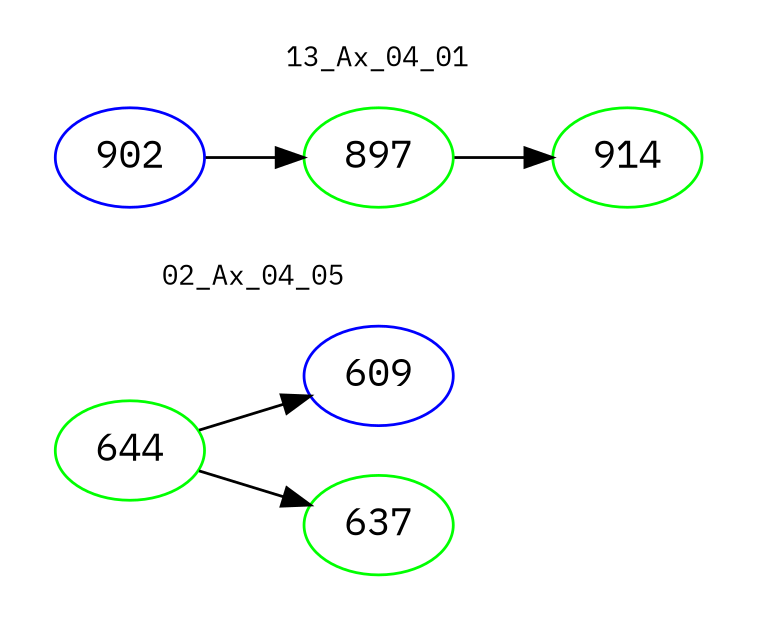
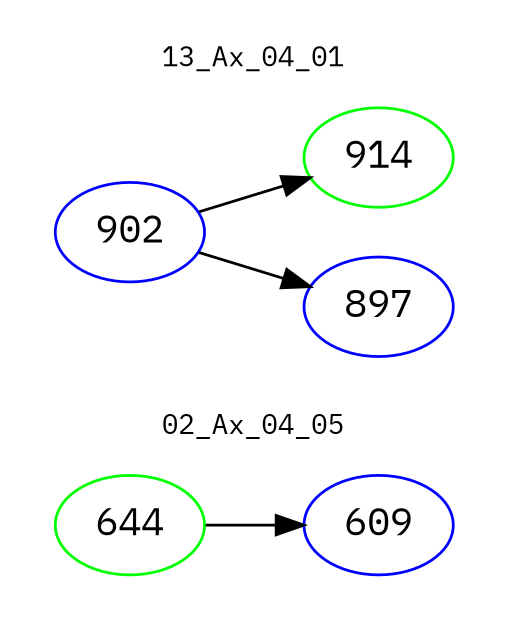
node "897": color green -> blue
edge "897" -> "914": now "902" -> "914"
node "637": removed
